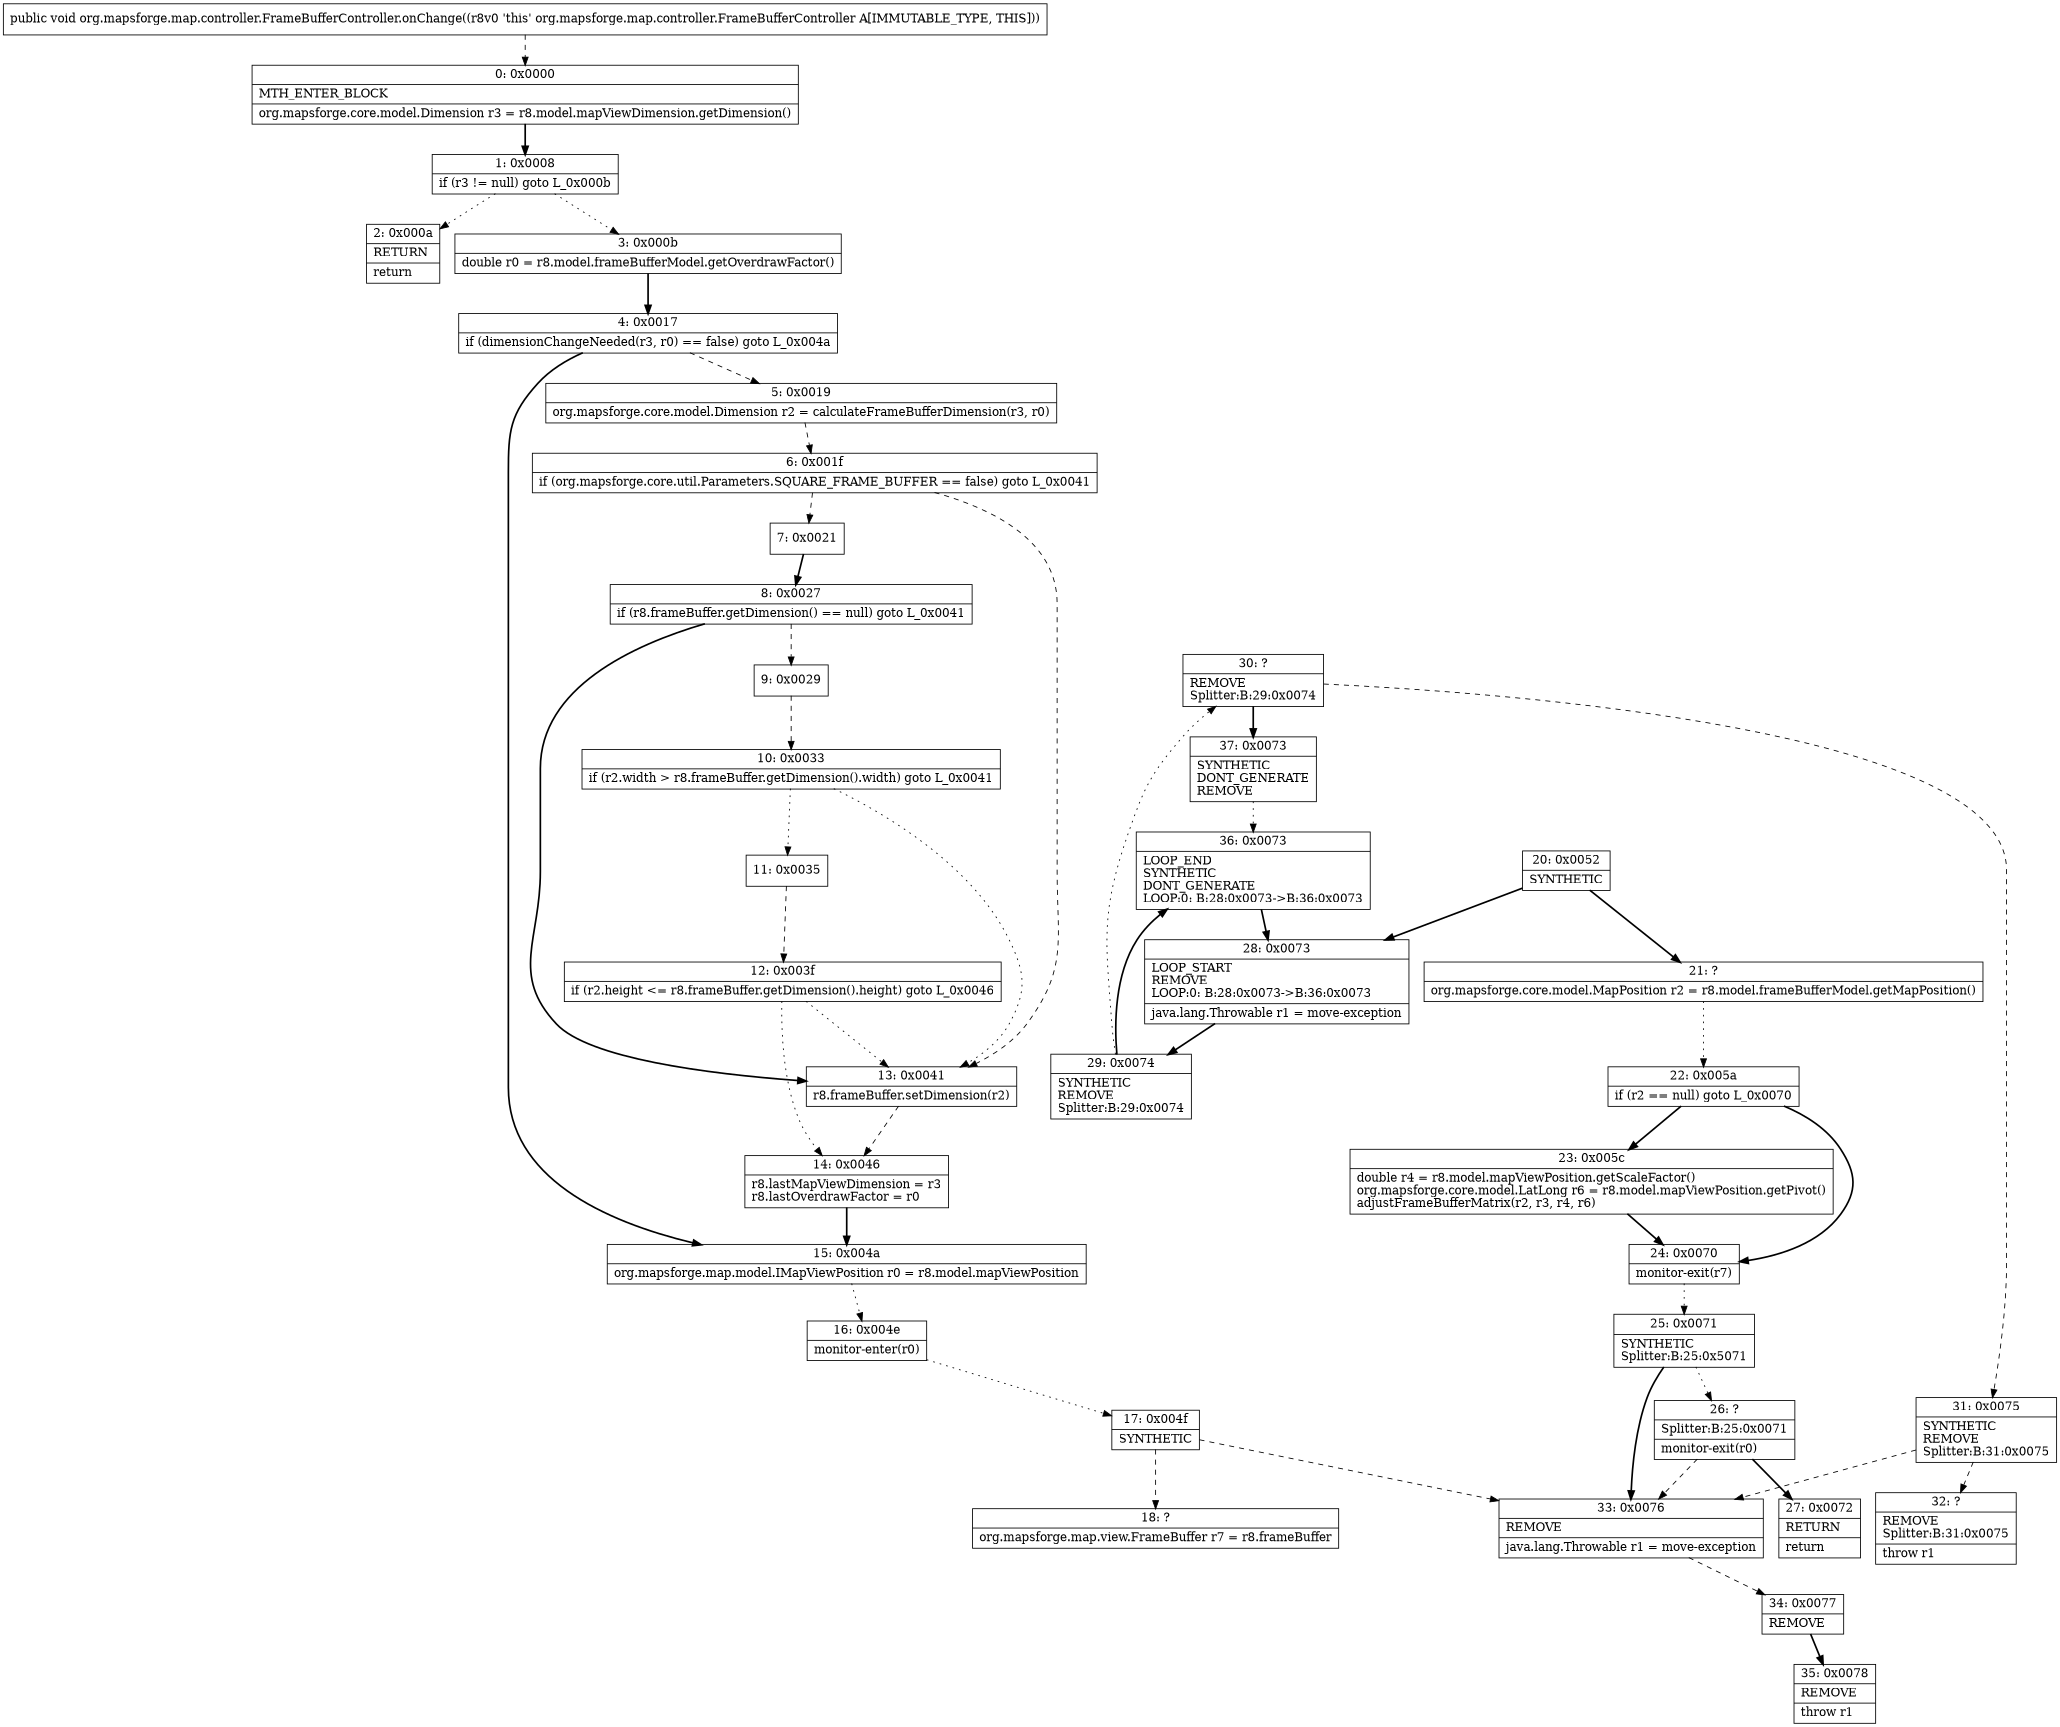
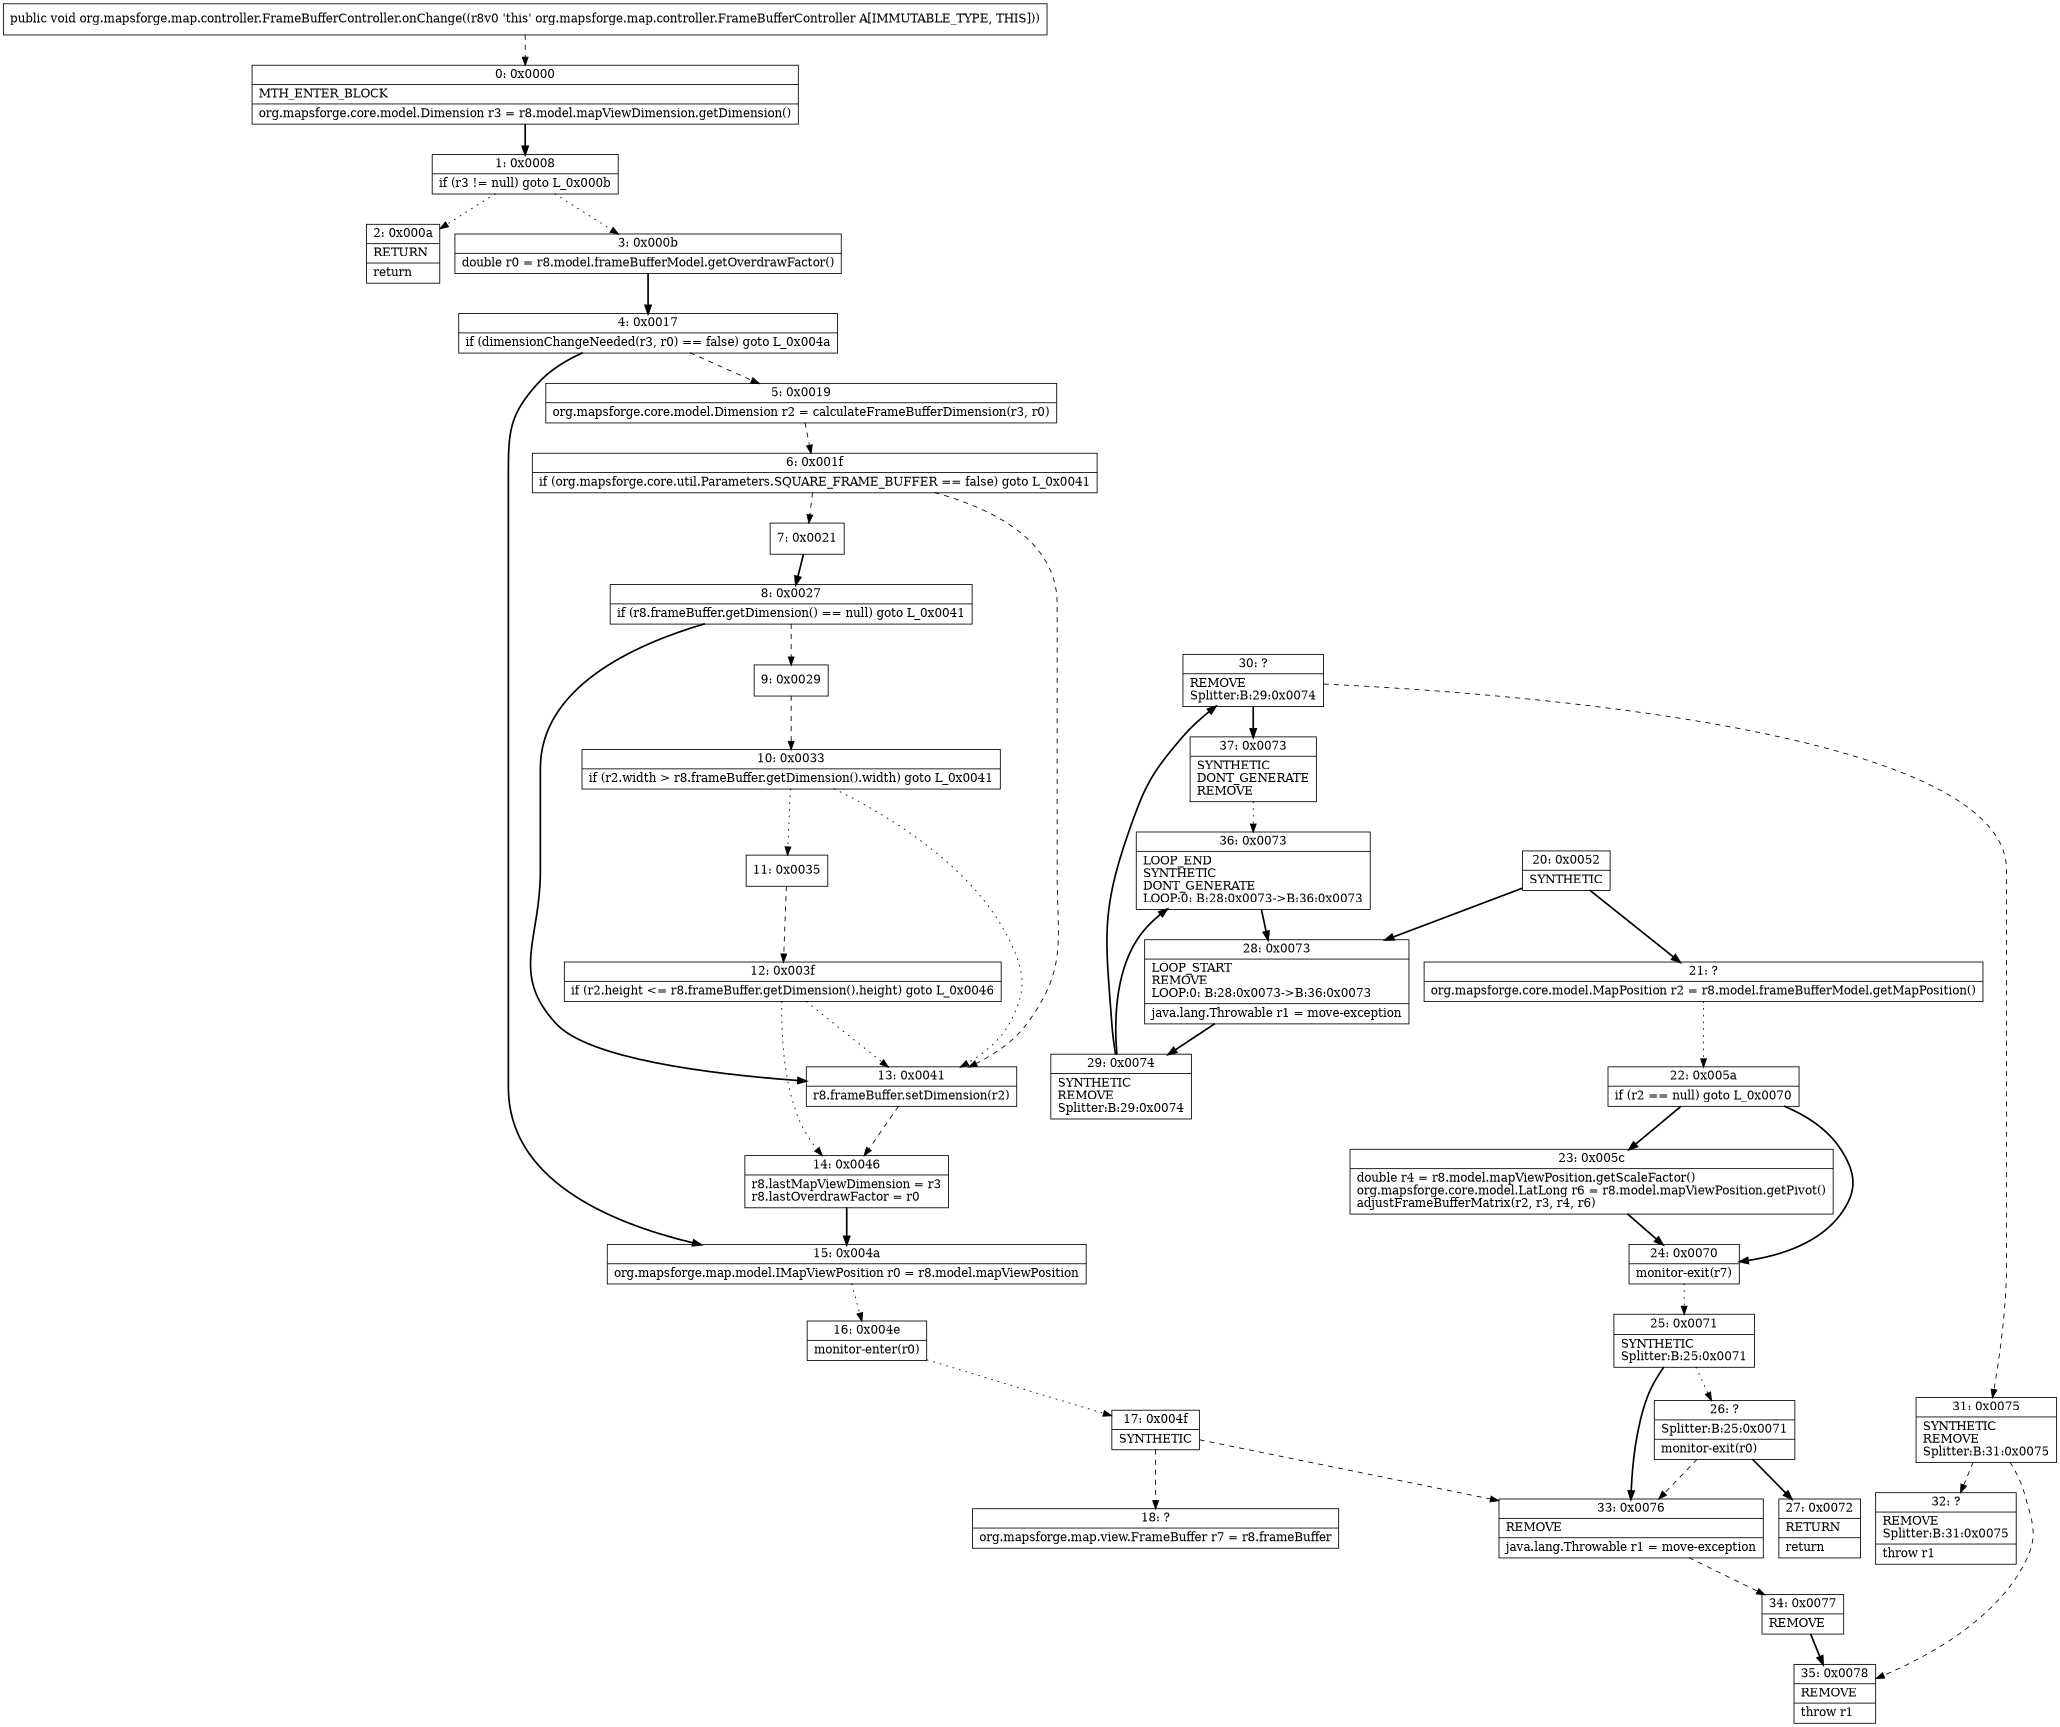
edge "29: 0x0074" -> "30: ?": style dotted -> bold
node "25: 0x0071": text "Splitter:B:25:0x5071" -> "Splitter:B:25:0x0071"
edge "31: 0x0075" -> "33: 0x0076": now "31: 0x0075" -> "35: 0x0078"
